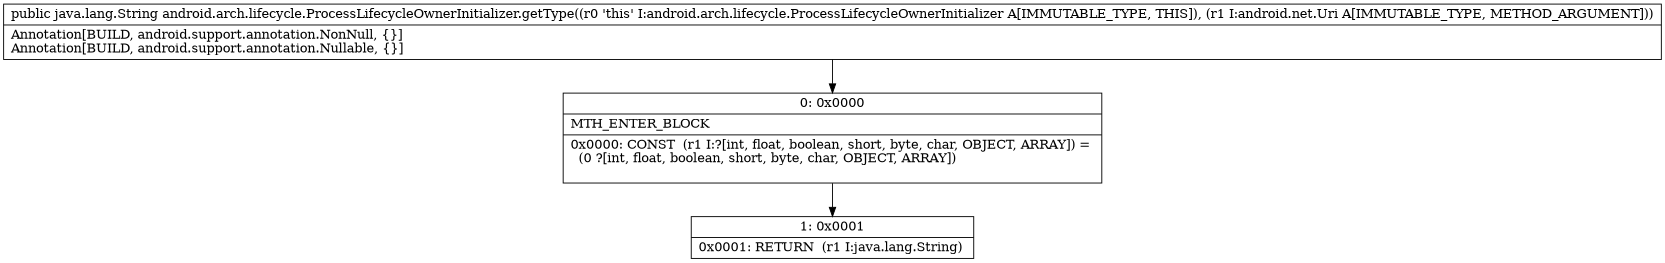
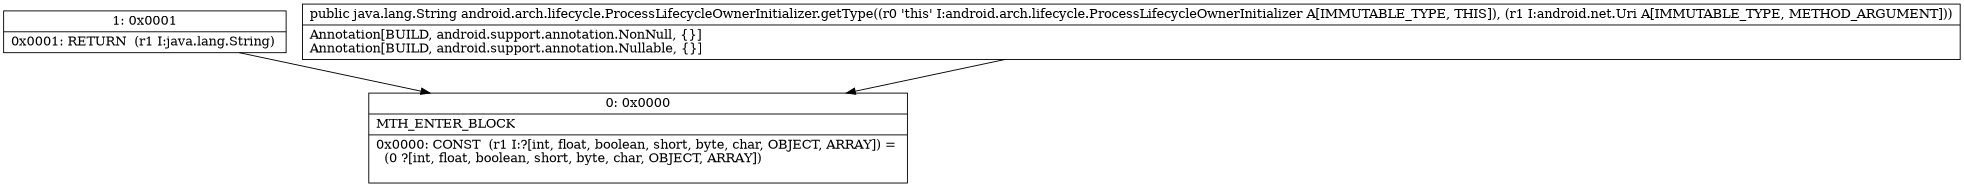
edge "0: 0x0000" -> "1: 0x0001": reversed
